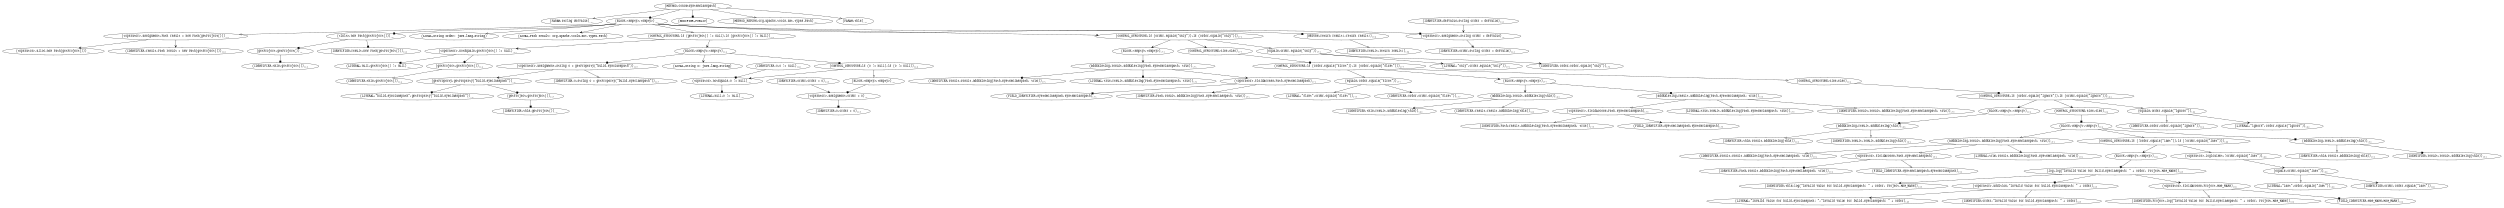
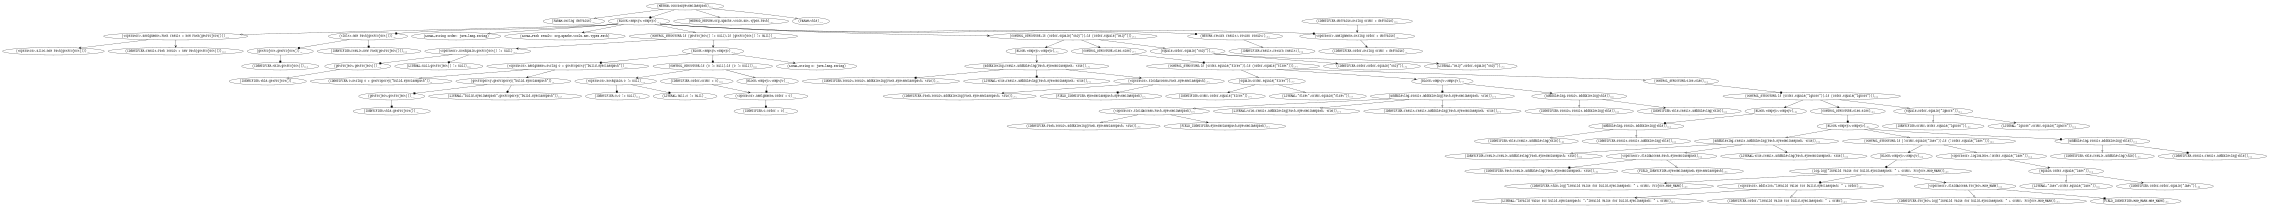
node "(MODIFIER,PUBLIC)": removed
edge "(IDENTIFIER,o,o != null)" -> "(<operator>.notEquals,o != null)": reversed
